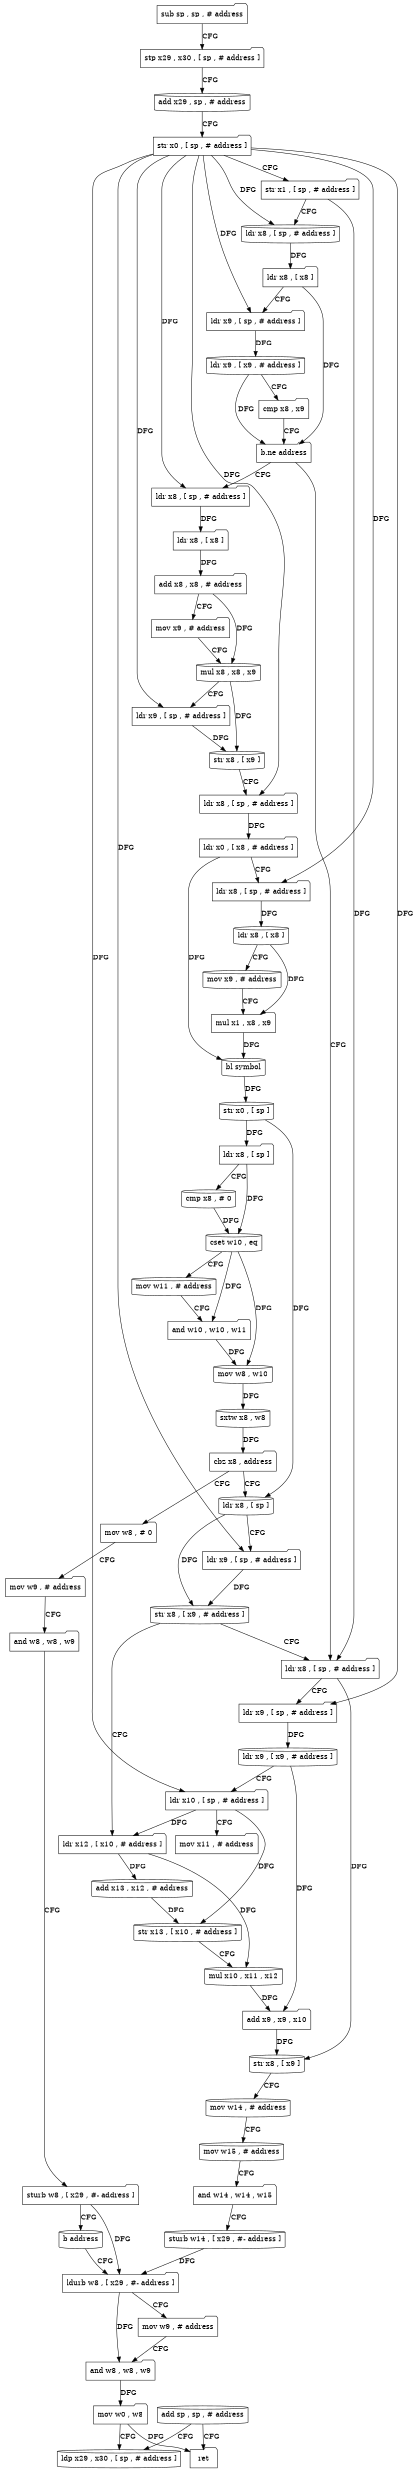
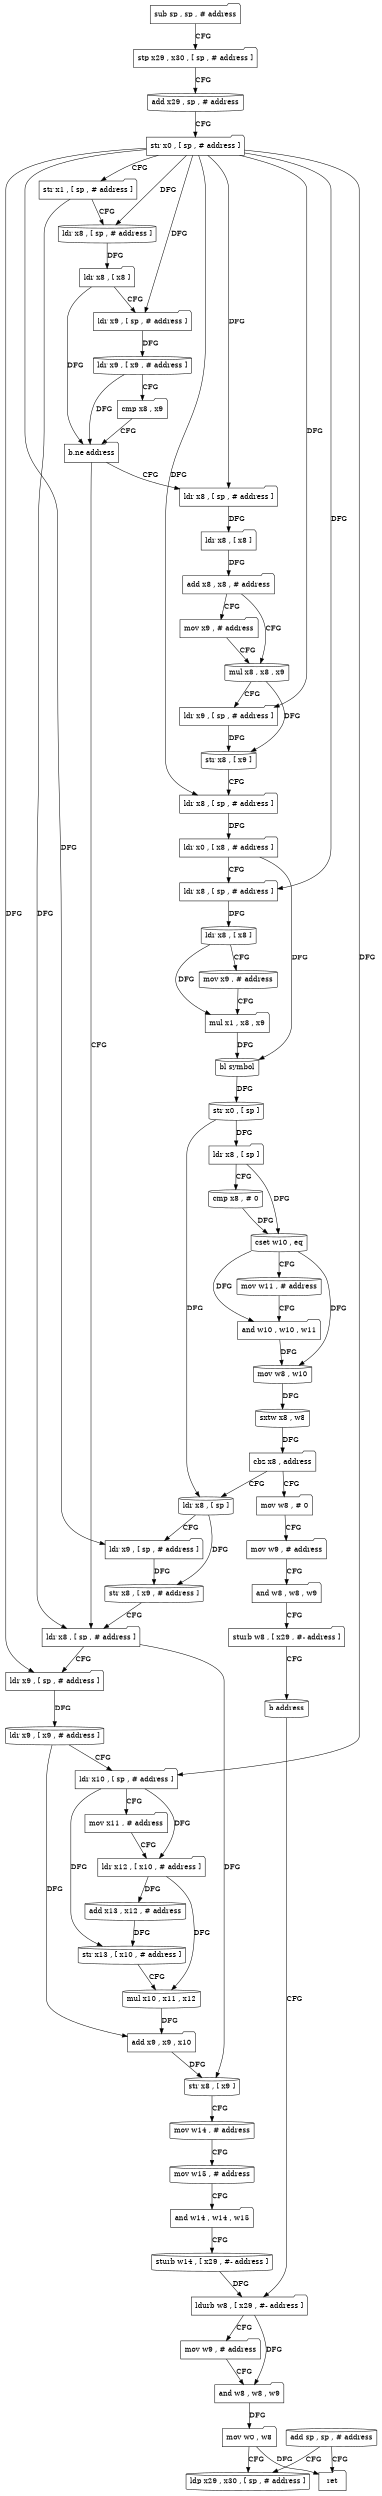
edge "add x8 , x8 , # address" -> "mul x8 , x8 , x9": label "DFG" -> "CFG"
edge "str x8 , [ x9 , # address ]" -> "ldr x12 , [ x10 , # address ]": now "mov x11 , # address" -> "ldr x12 , [ x10 , # address ]"
edge "sturb w8 , [ x29 , #- address ]" -> "ldurb w8 , [ x29 , #- address ]": removed, label "DFG"
